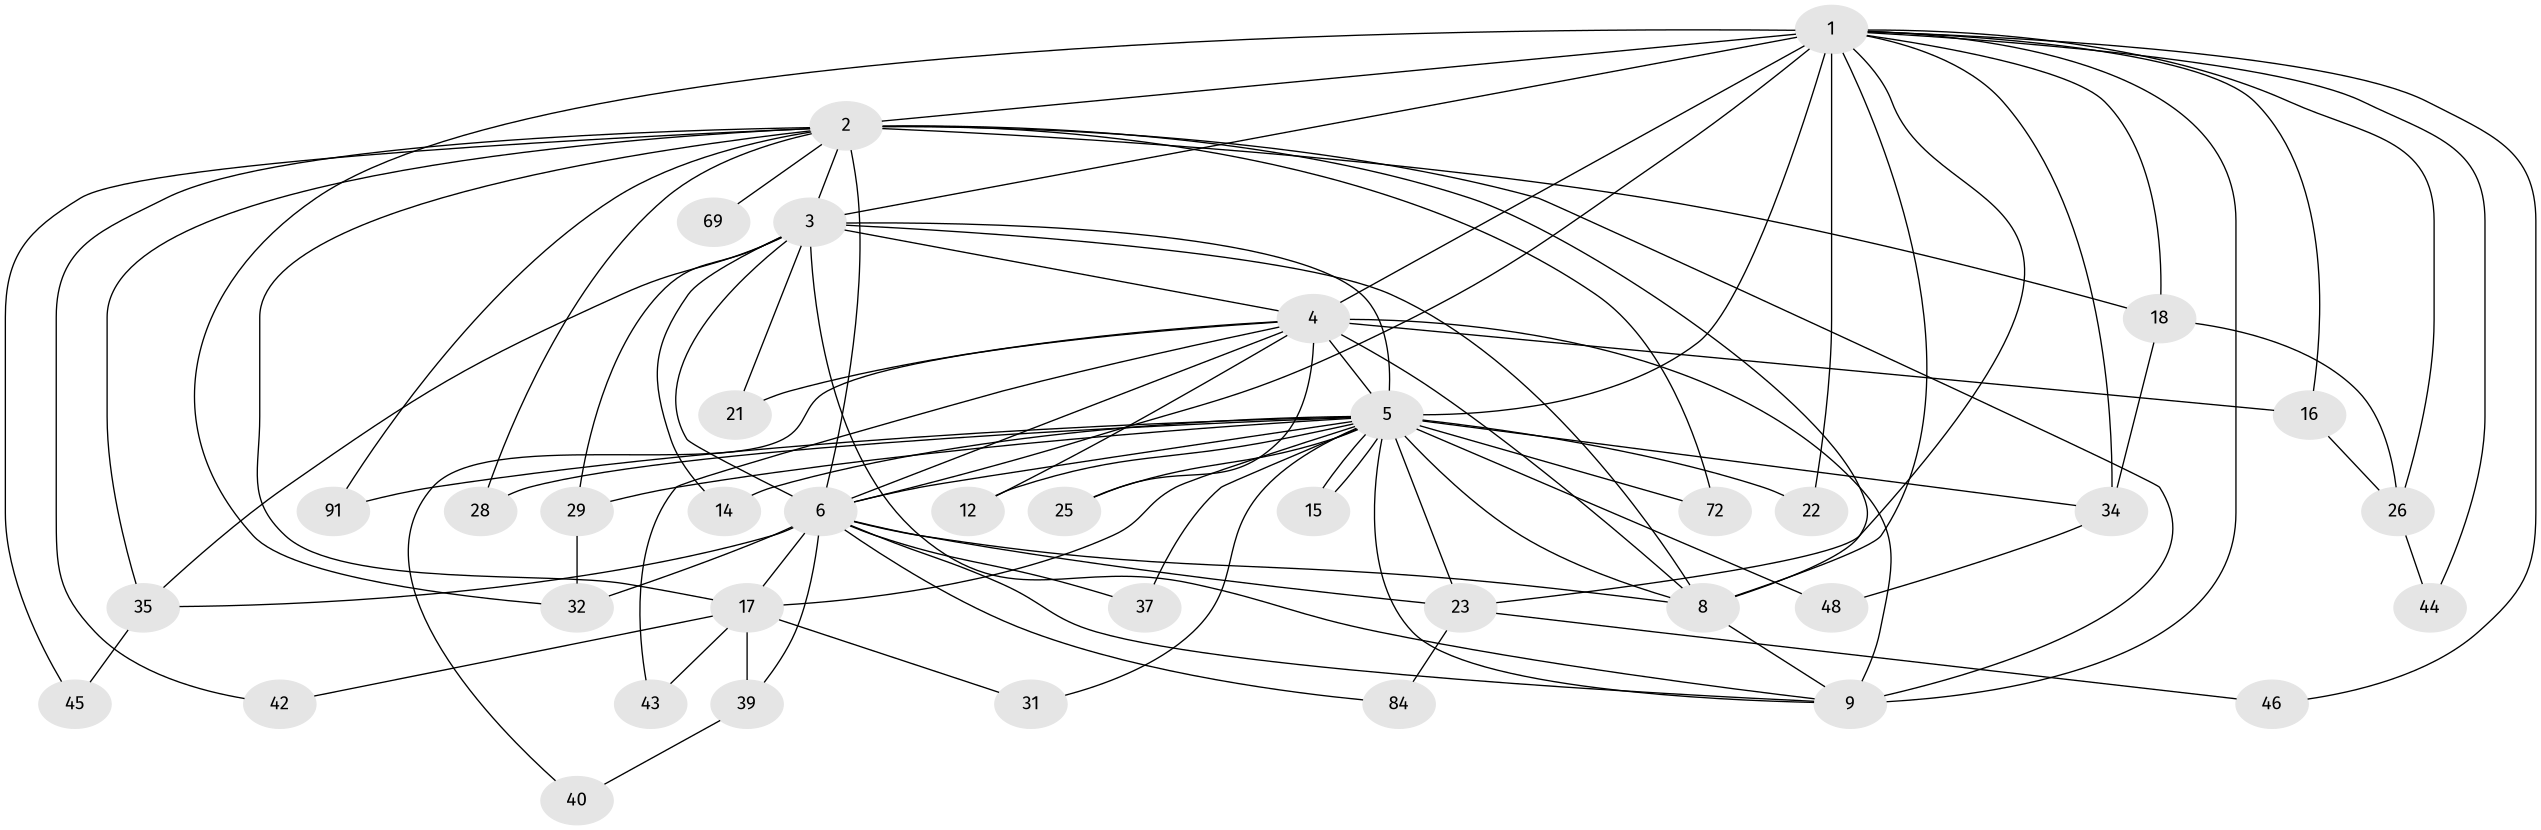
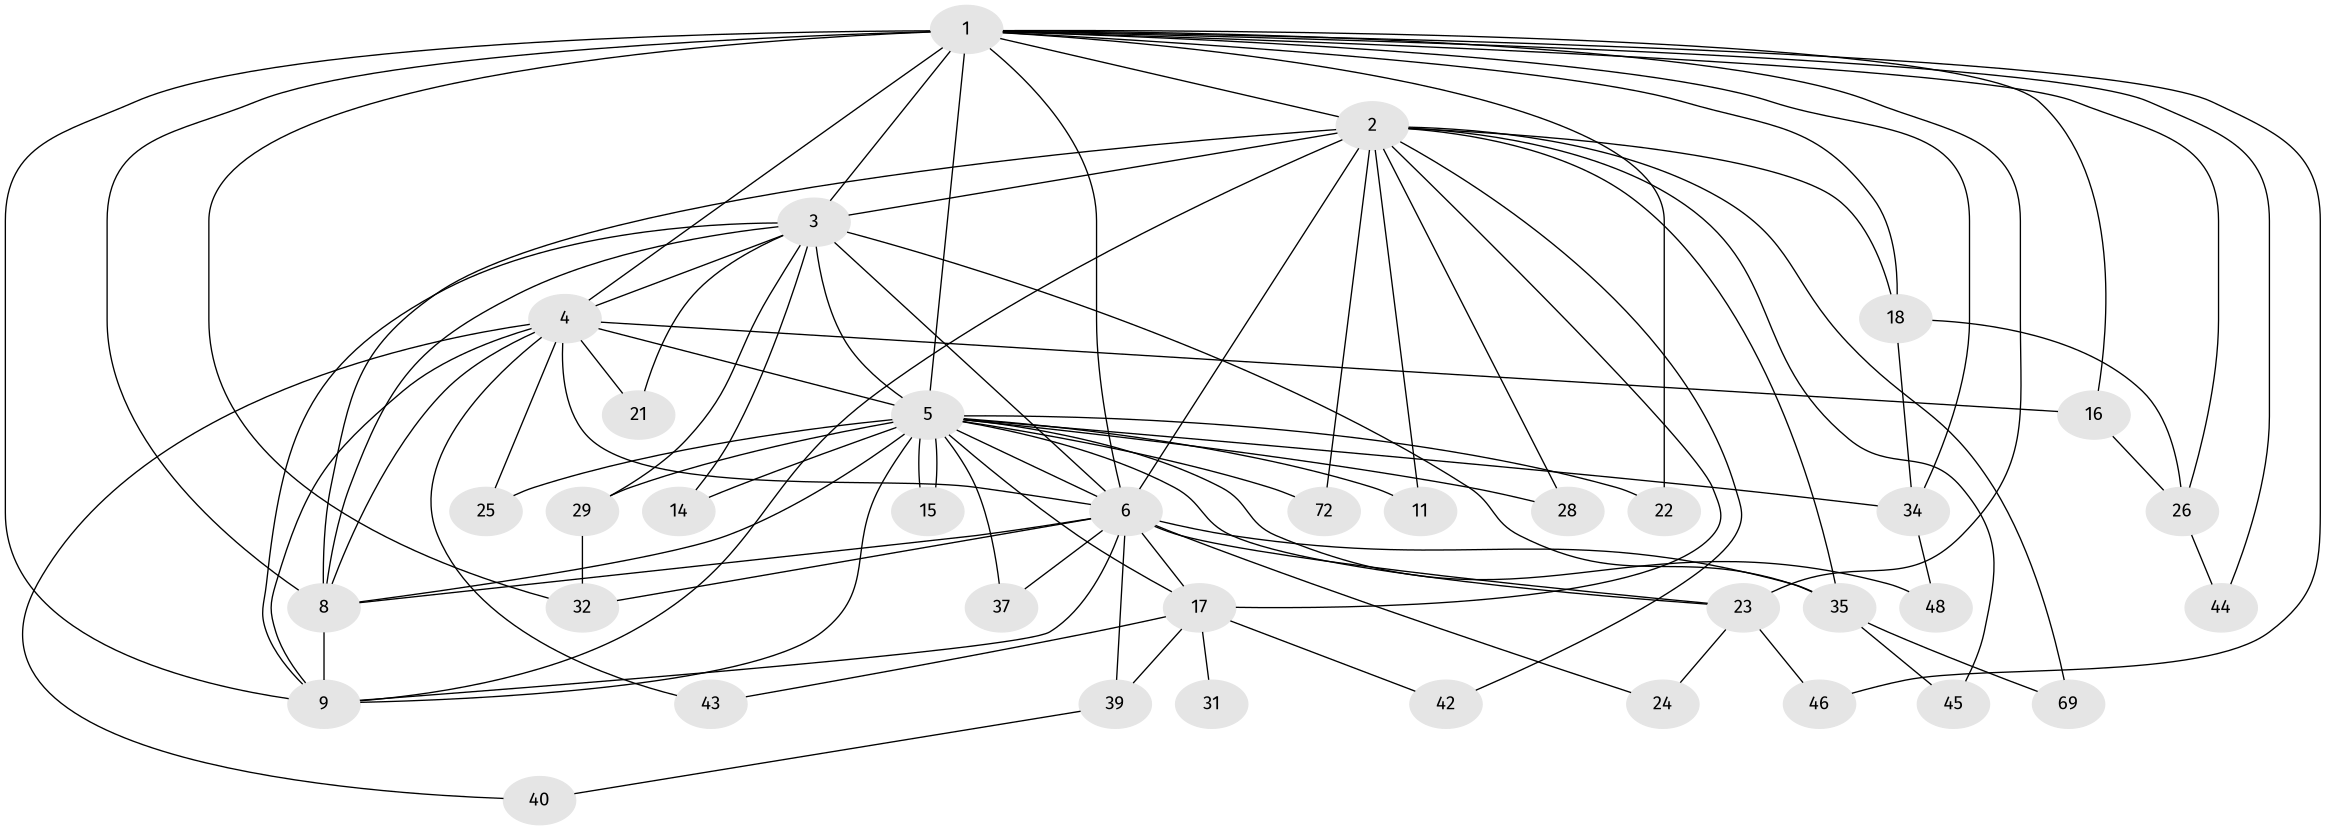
node "91": label "91" -> "11"
node "12": removed
edge "5" -- "31": removed
edge "35" -- "69": added
node "84": label "84" -> "24"
